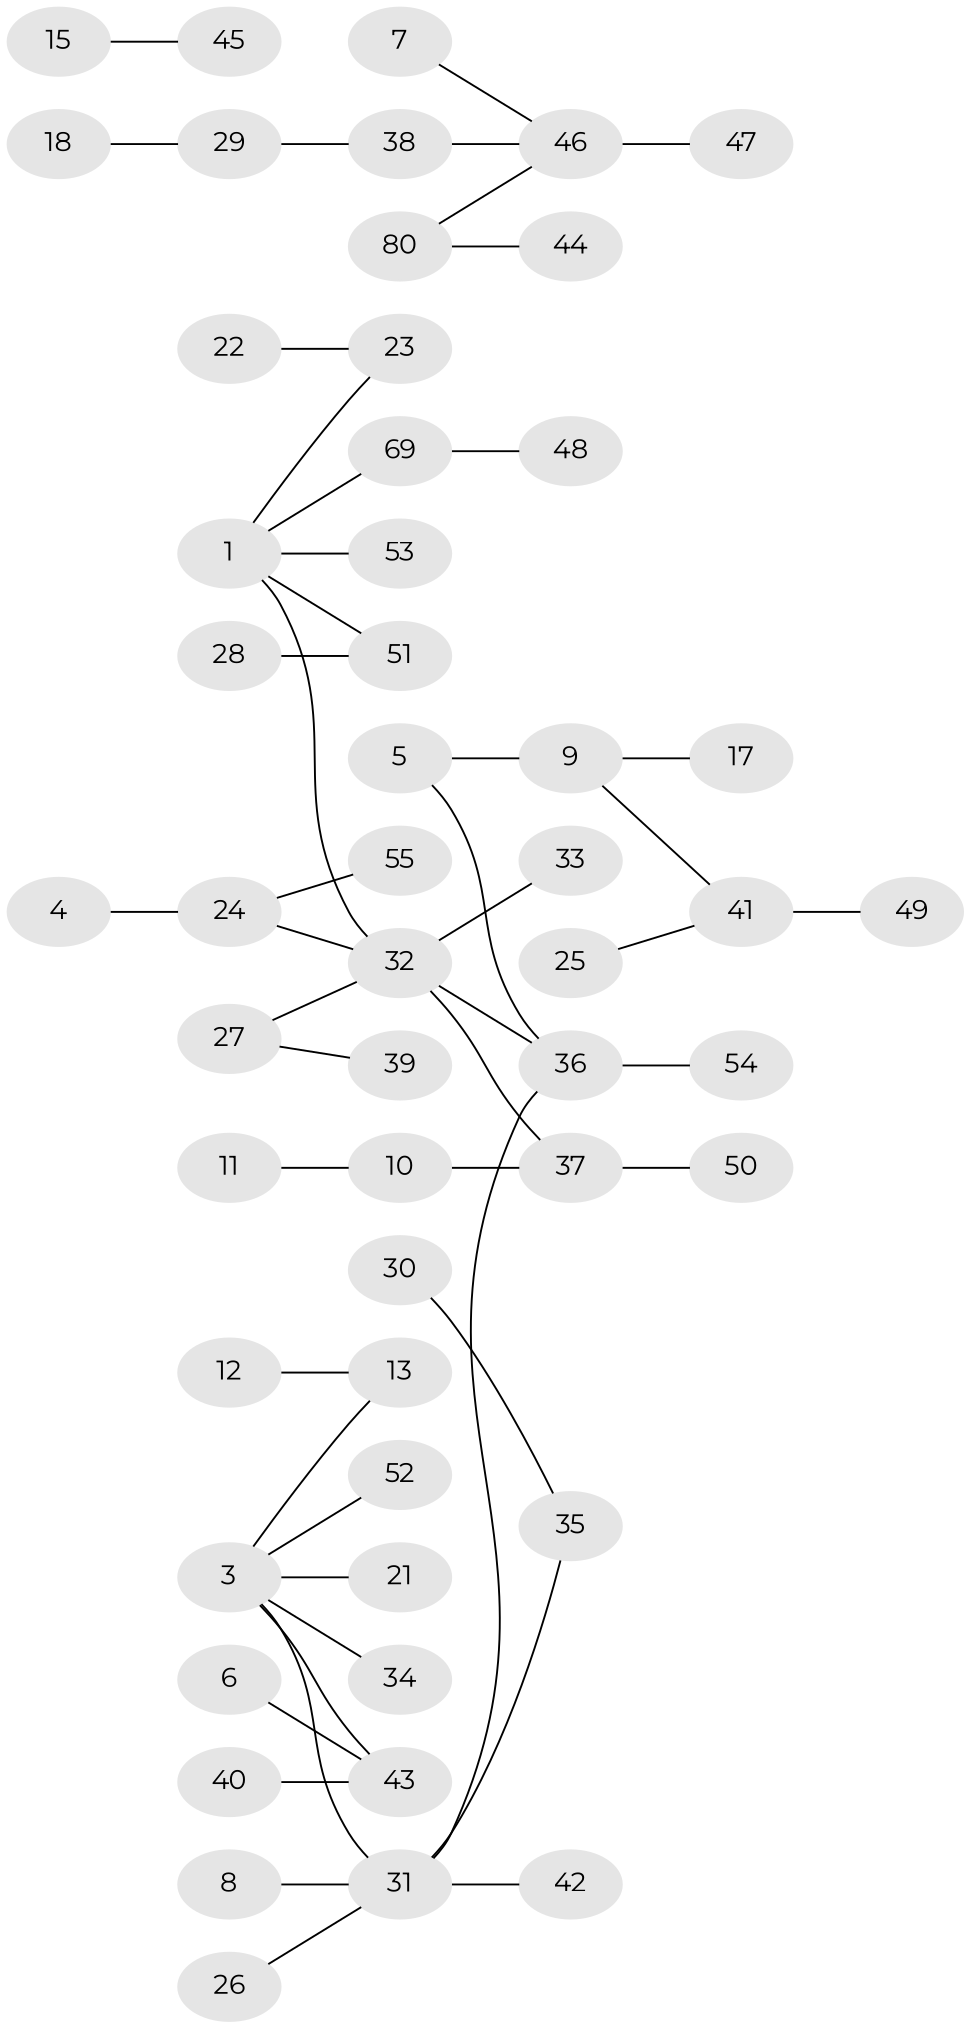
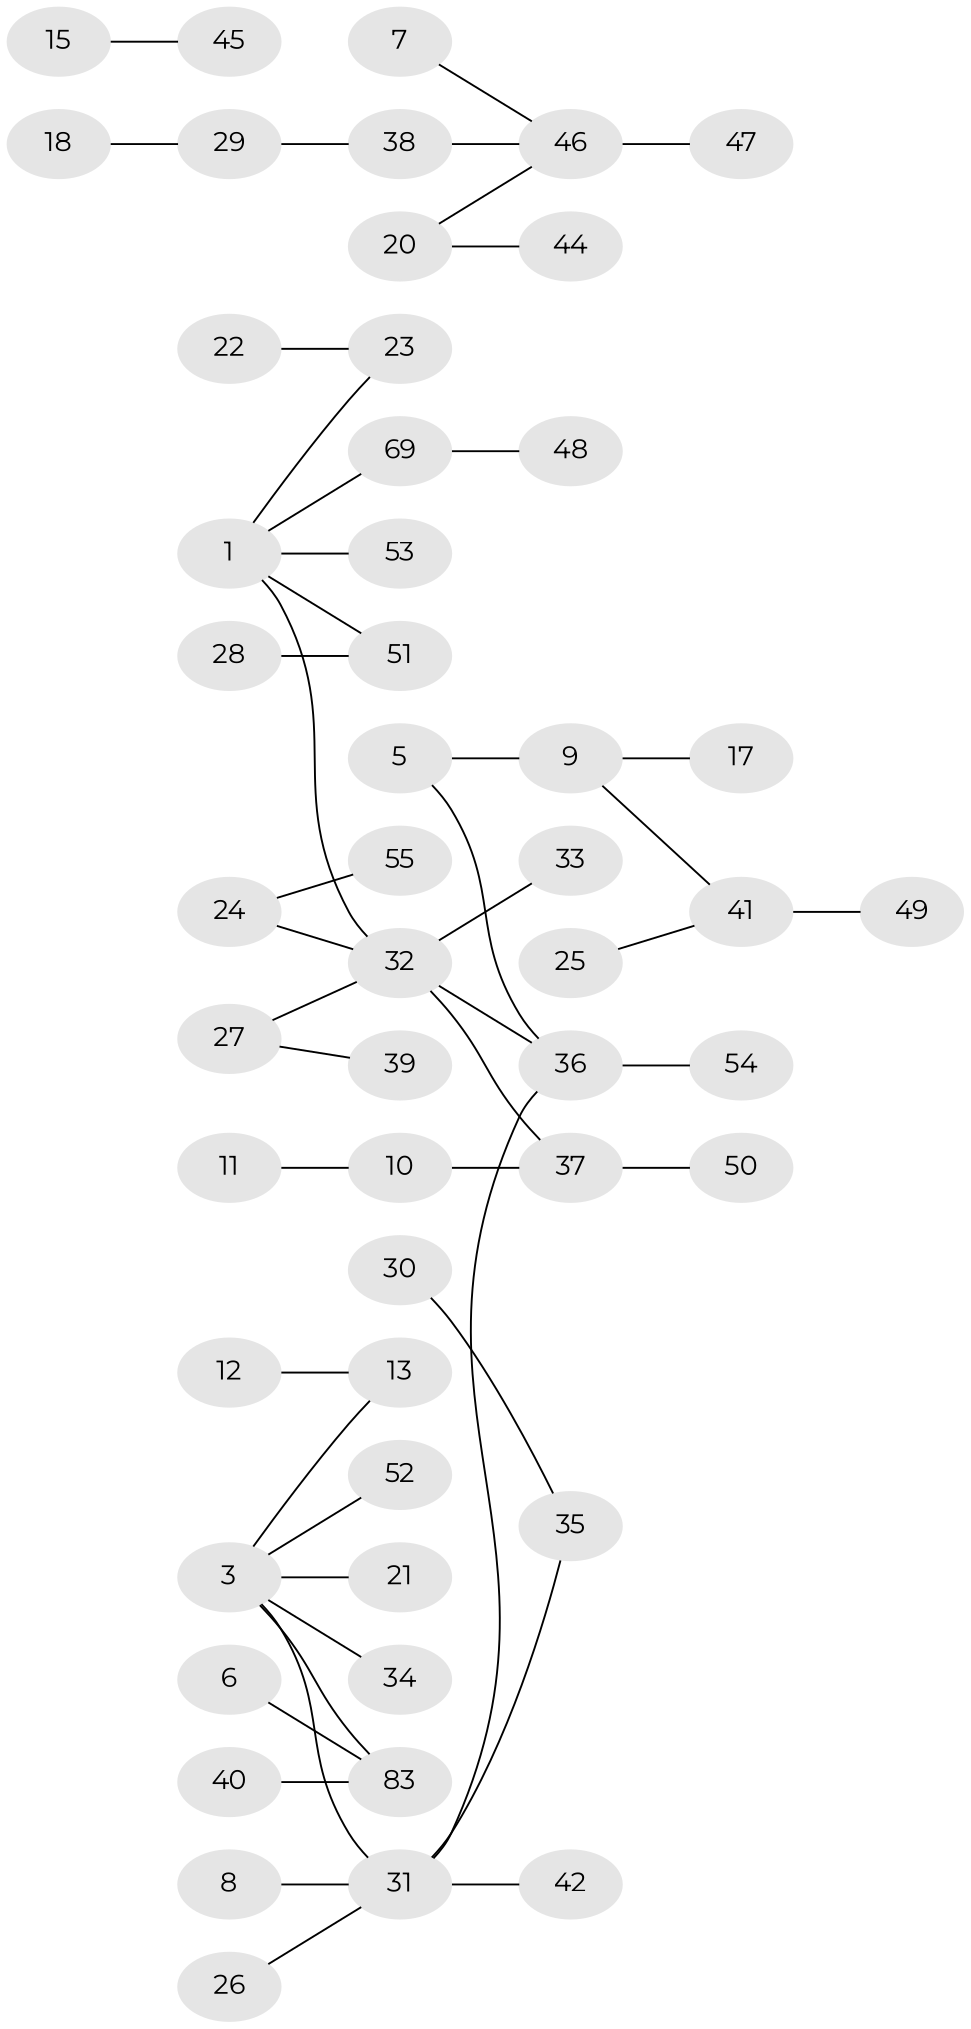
node "80": label "80" -> "20"
node "4": removed
node "43": label "43" -> "83"
